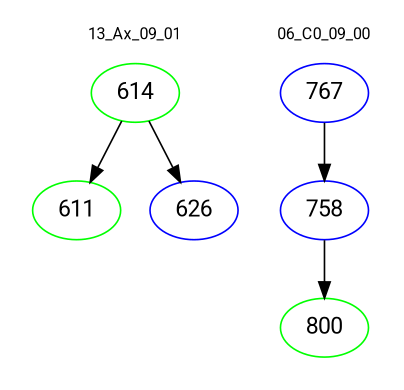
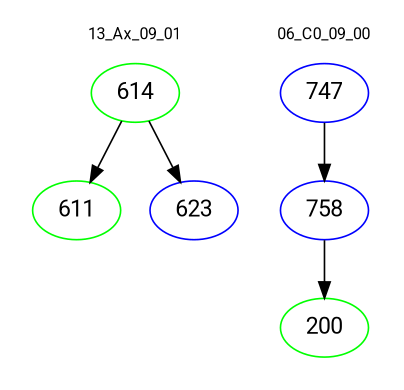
node "767": label "767" -> "747"
node "626": label "626" -> "623"
node "800": label "800" -> "200"
